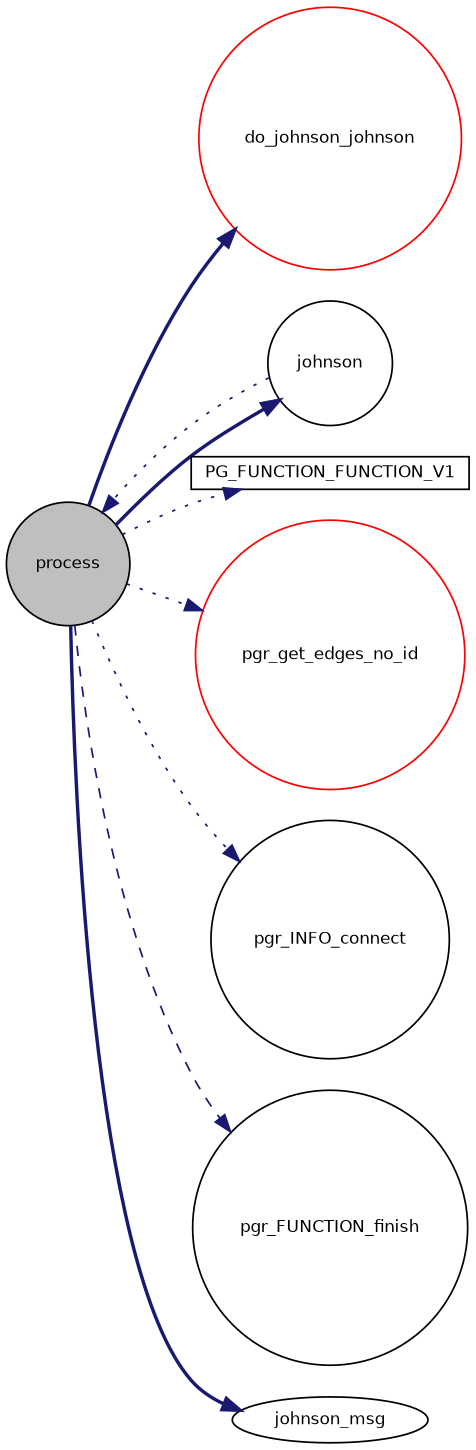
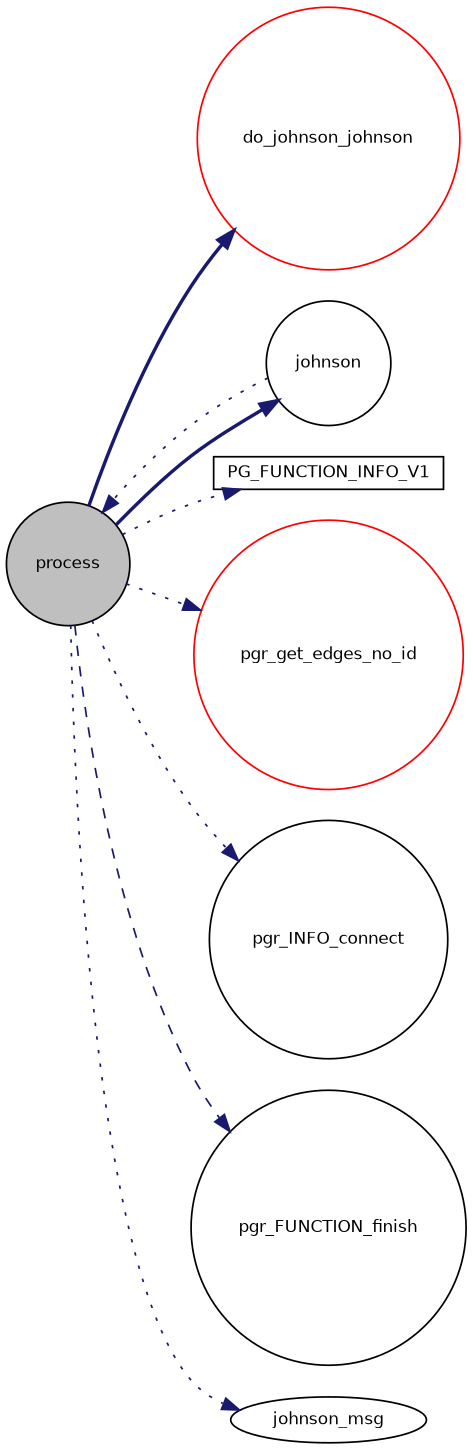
node "PG_FUNCTION_FUNCTION_V1": label "PG_FUNCTION_FUNCTION_V1" -> "PG_FUNCTION_INFO_V1"
edge "process" -> "johnson_msg": style bold -> dotted
